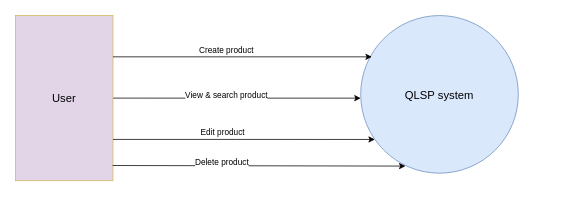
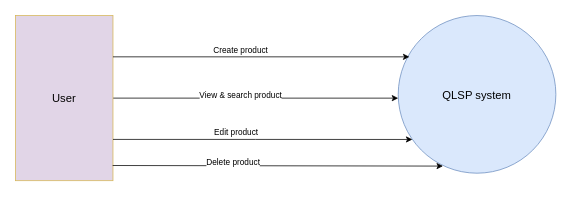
node "QLSP system": moved (439, 94) -> (477, 94)
